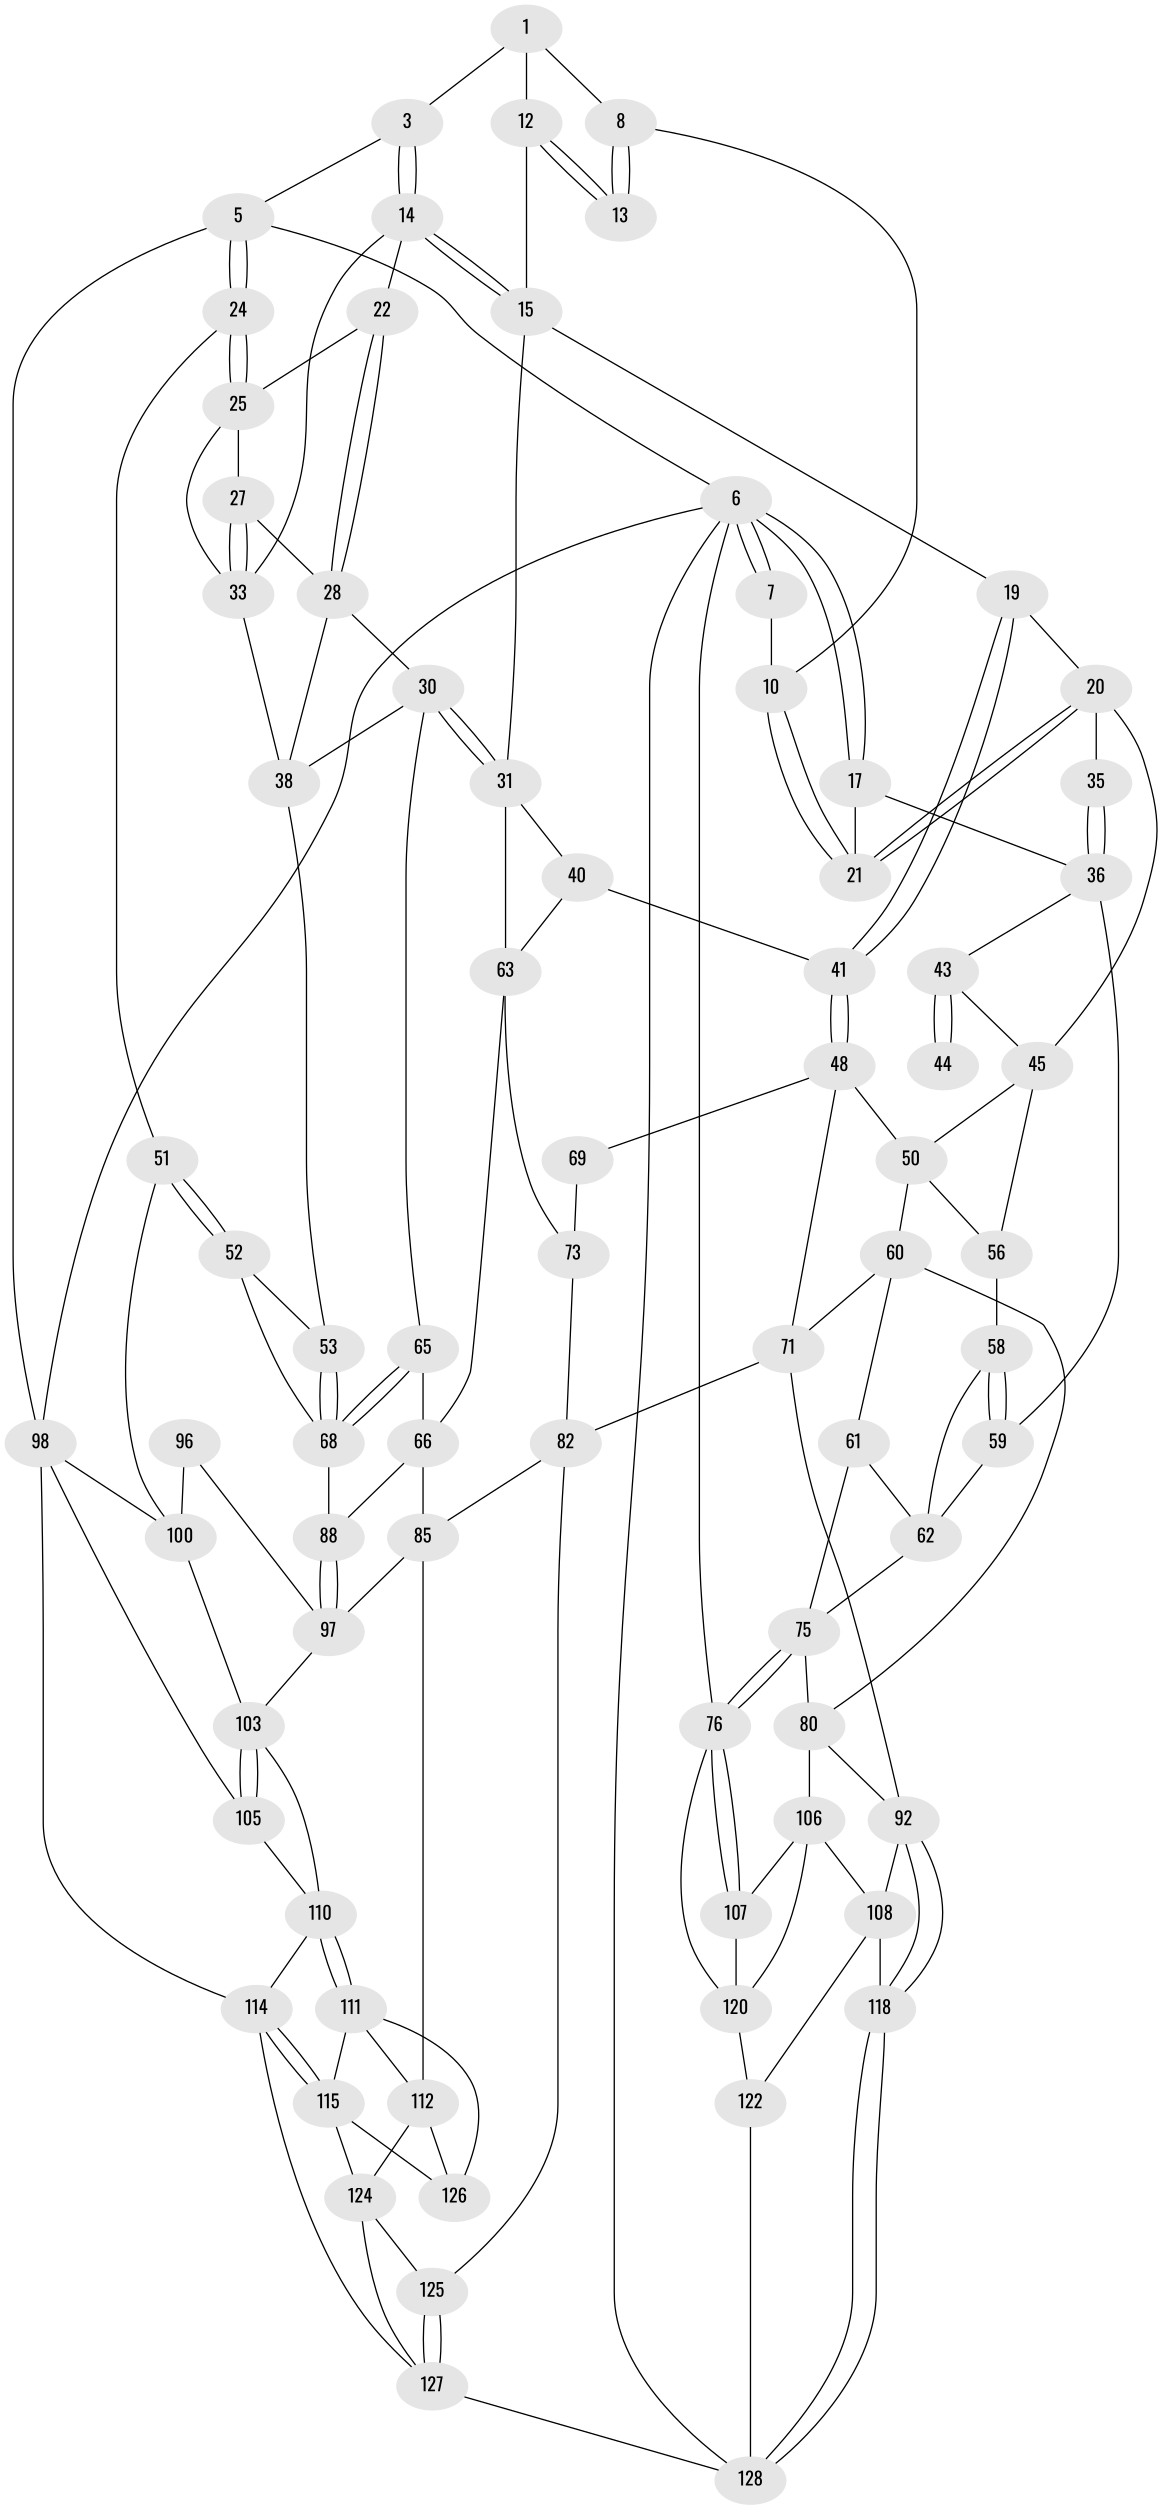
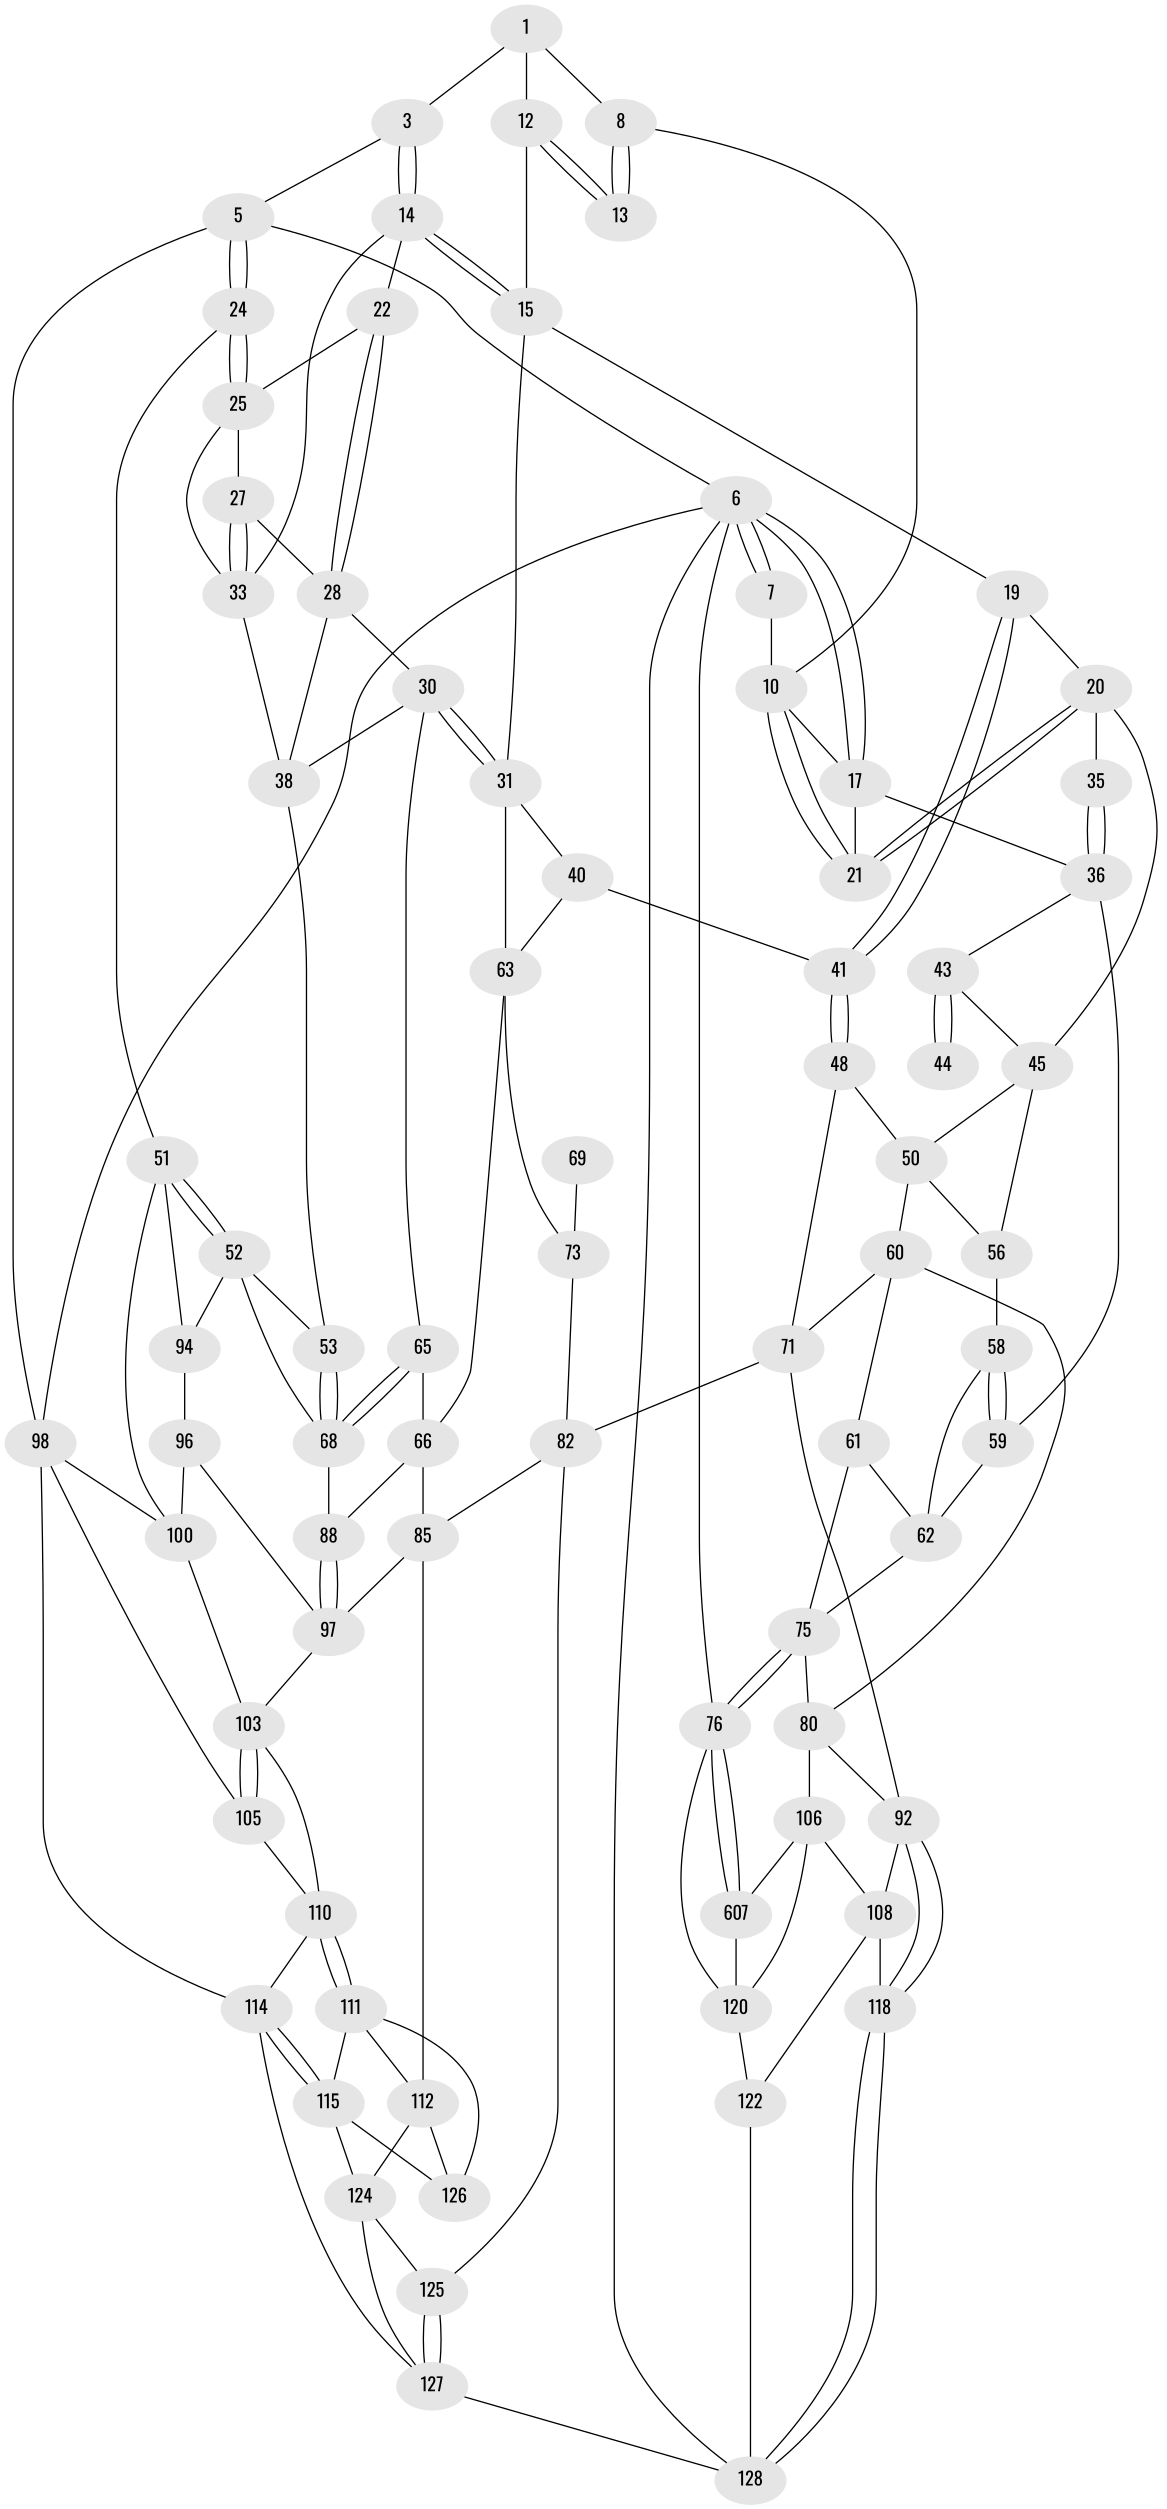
edge "10" -- "17": added
edge "48" -- "69": removed
node "94": added
node "107": label "107" -> "607"
